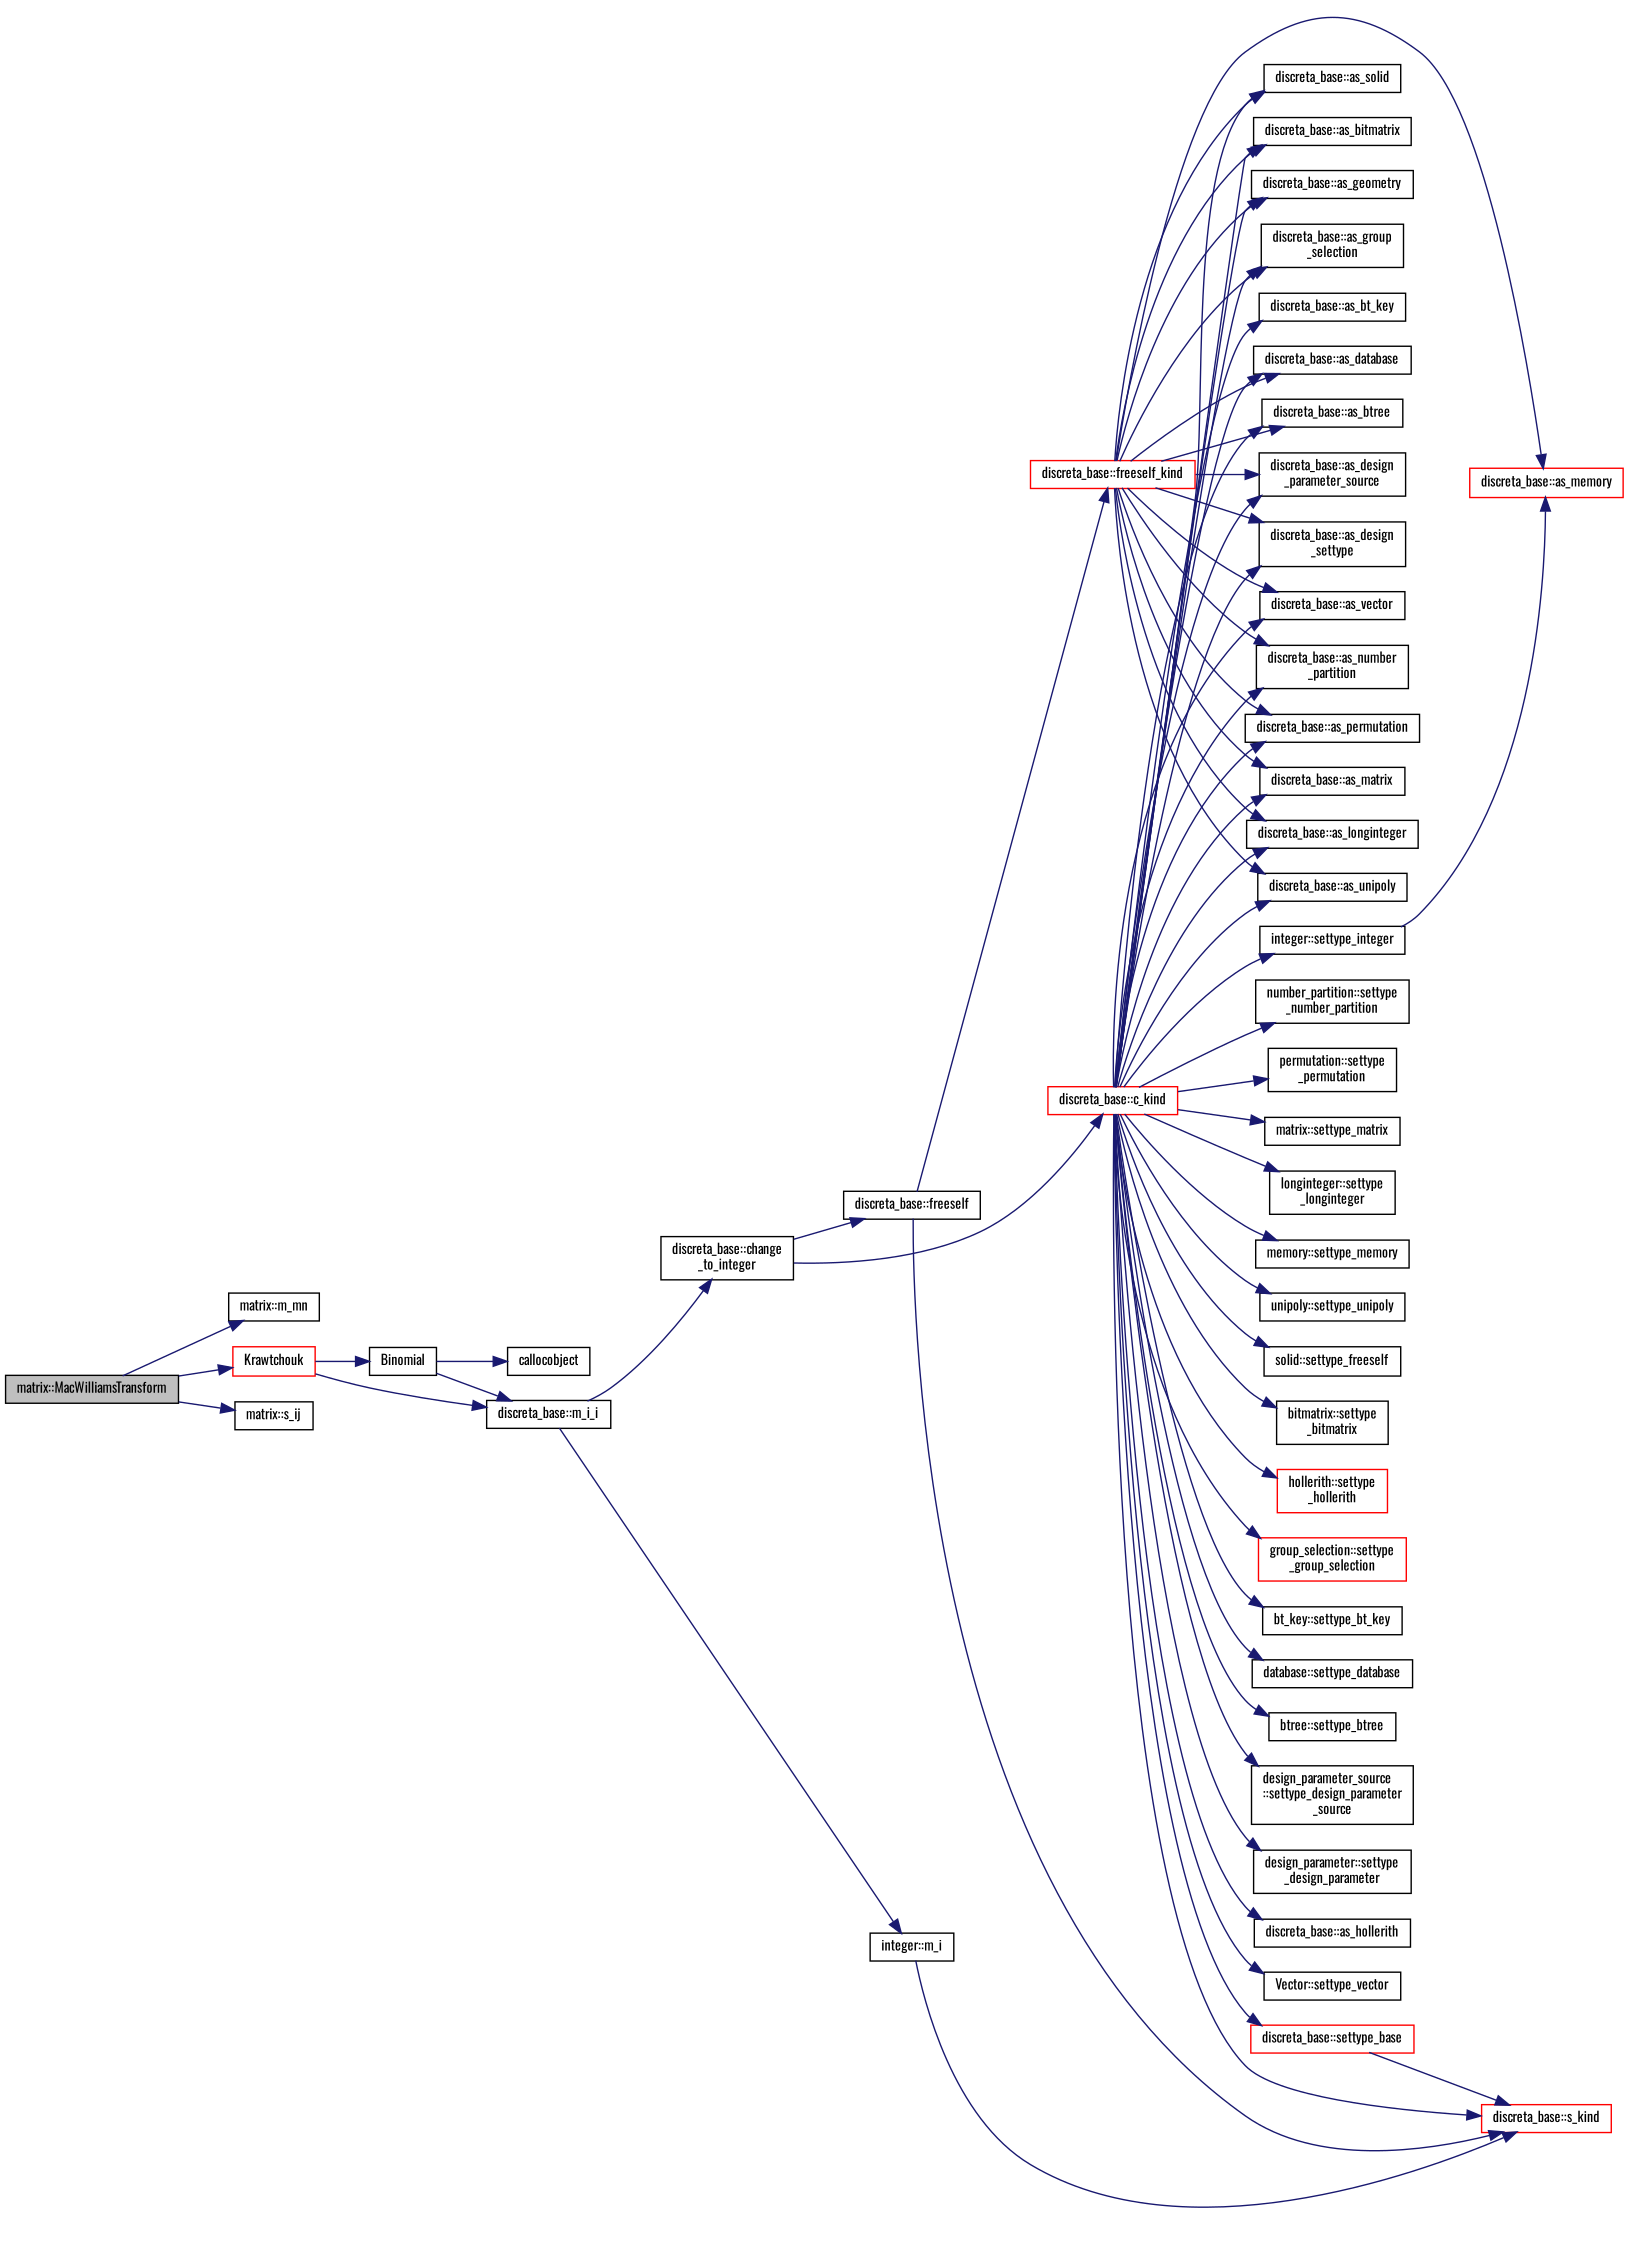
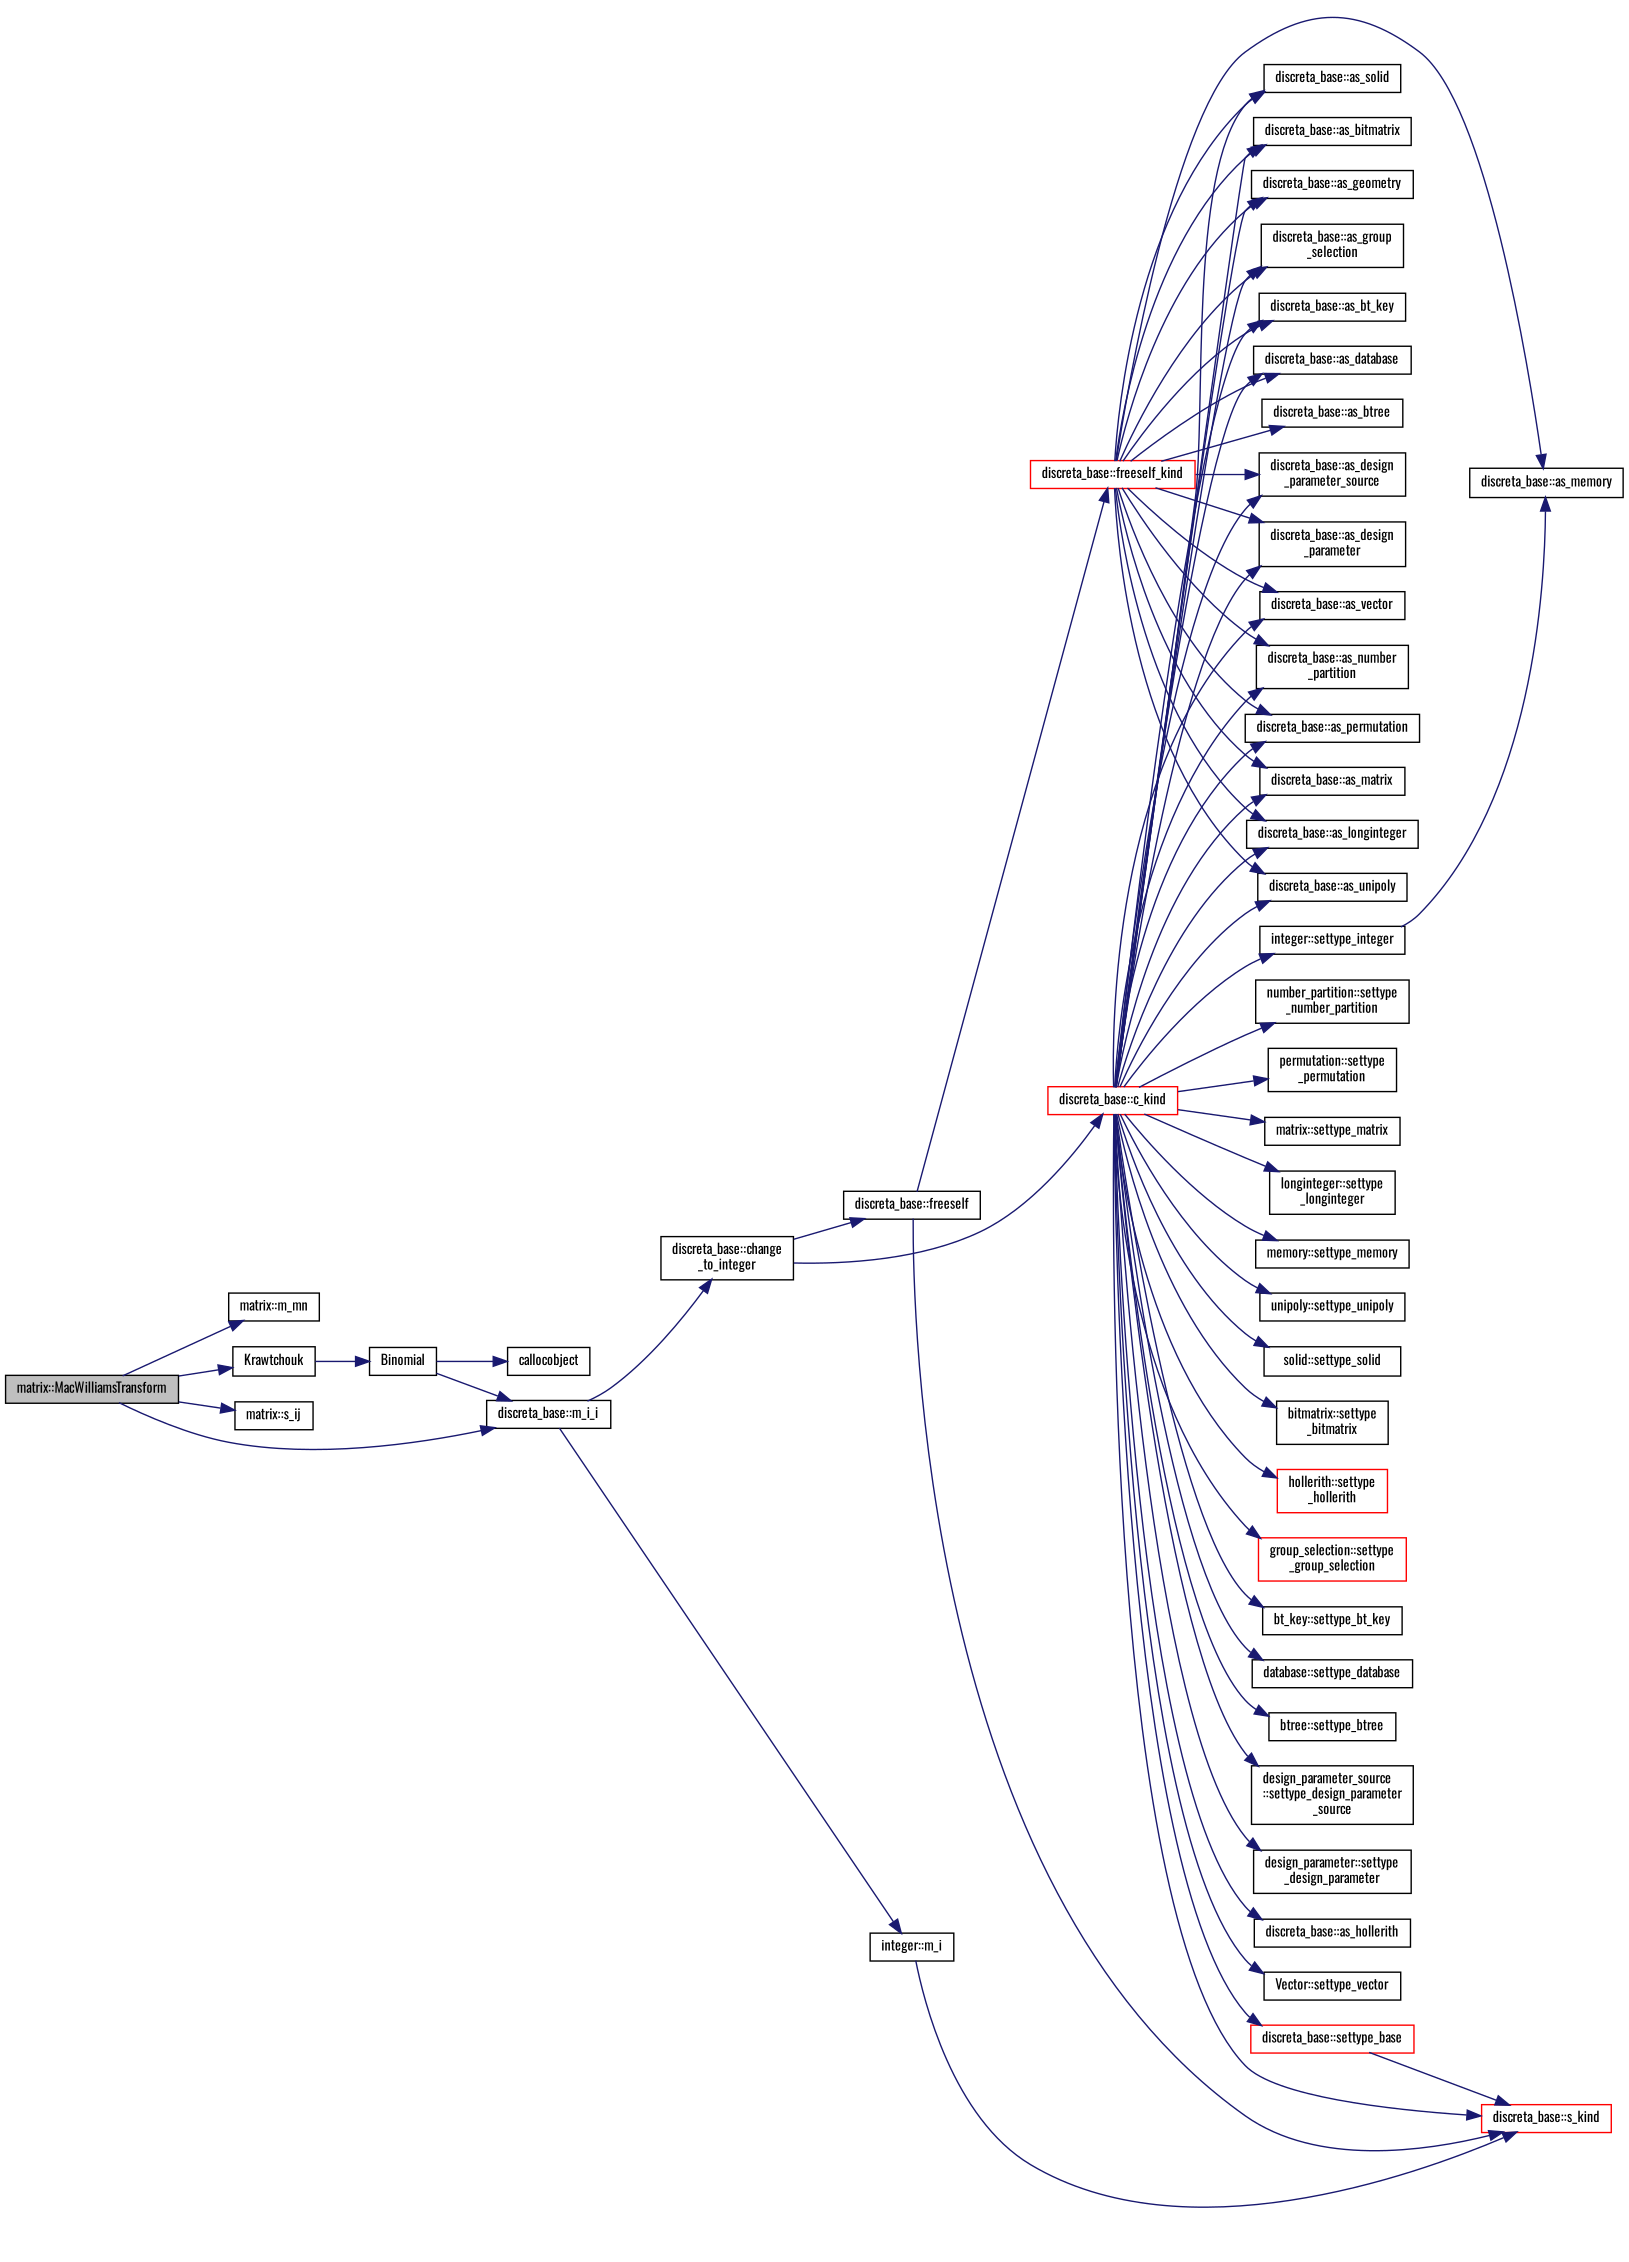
edge "discreta_base::freeself_kind" -> "discreta_base::as_bt_key": added
node "discreta_base::as_memory": color red -> black
node "discreta_base::as_design _settype": label "discreta_base::as_design _settype" -> "discreta_base::as_design _parameter"
edge "discreta_base::c_kind" -> "discreta_base::as_btree": removed
node "Krawtchouk": color red -> black
node "solid::settype_freeself": label "solid::settype_freeself" -> "solid::settype_solid"
edge "Krawtchouk" -> "discreta_base::m_i_i": now "matrix::MacWilliamsTransform" -> "discreta_base::m_i_i"
